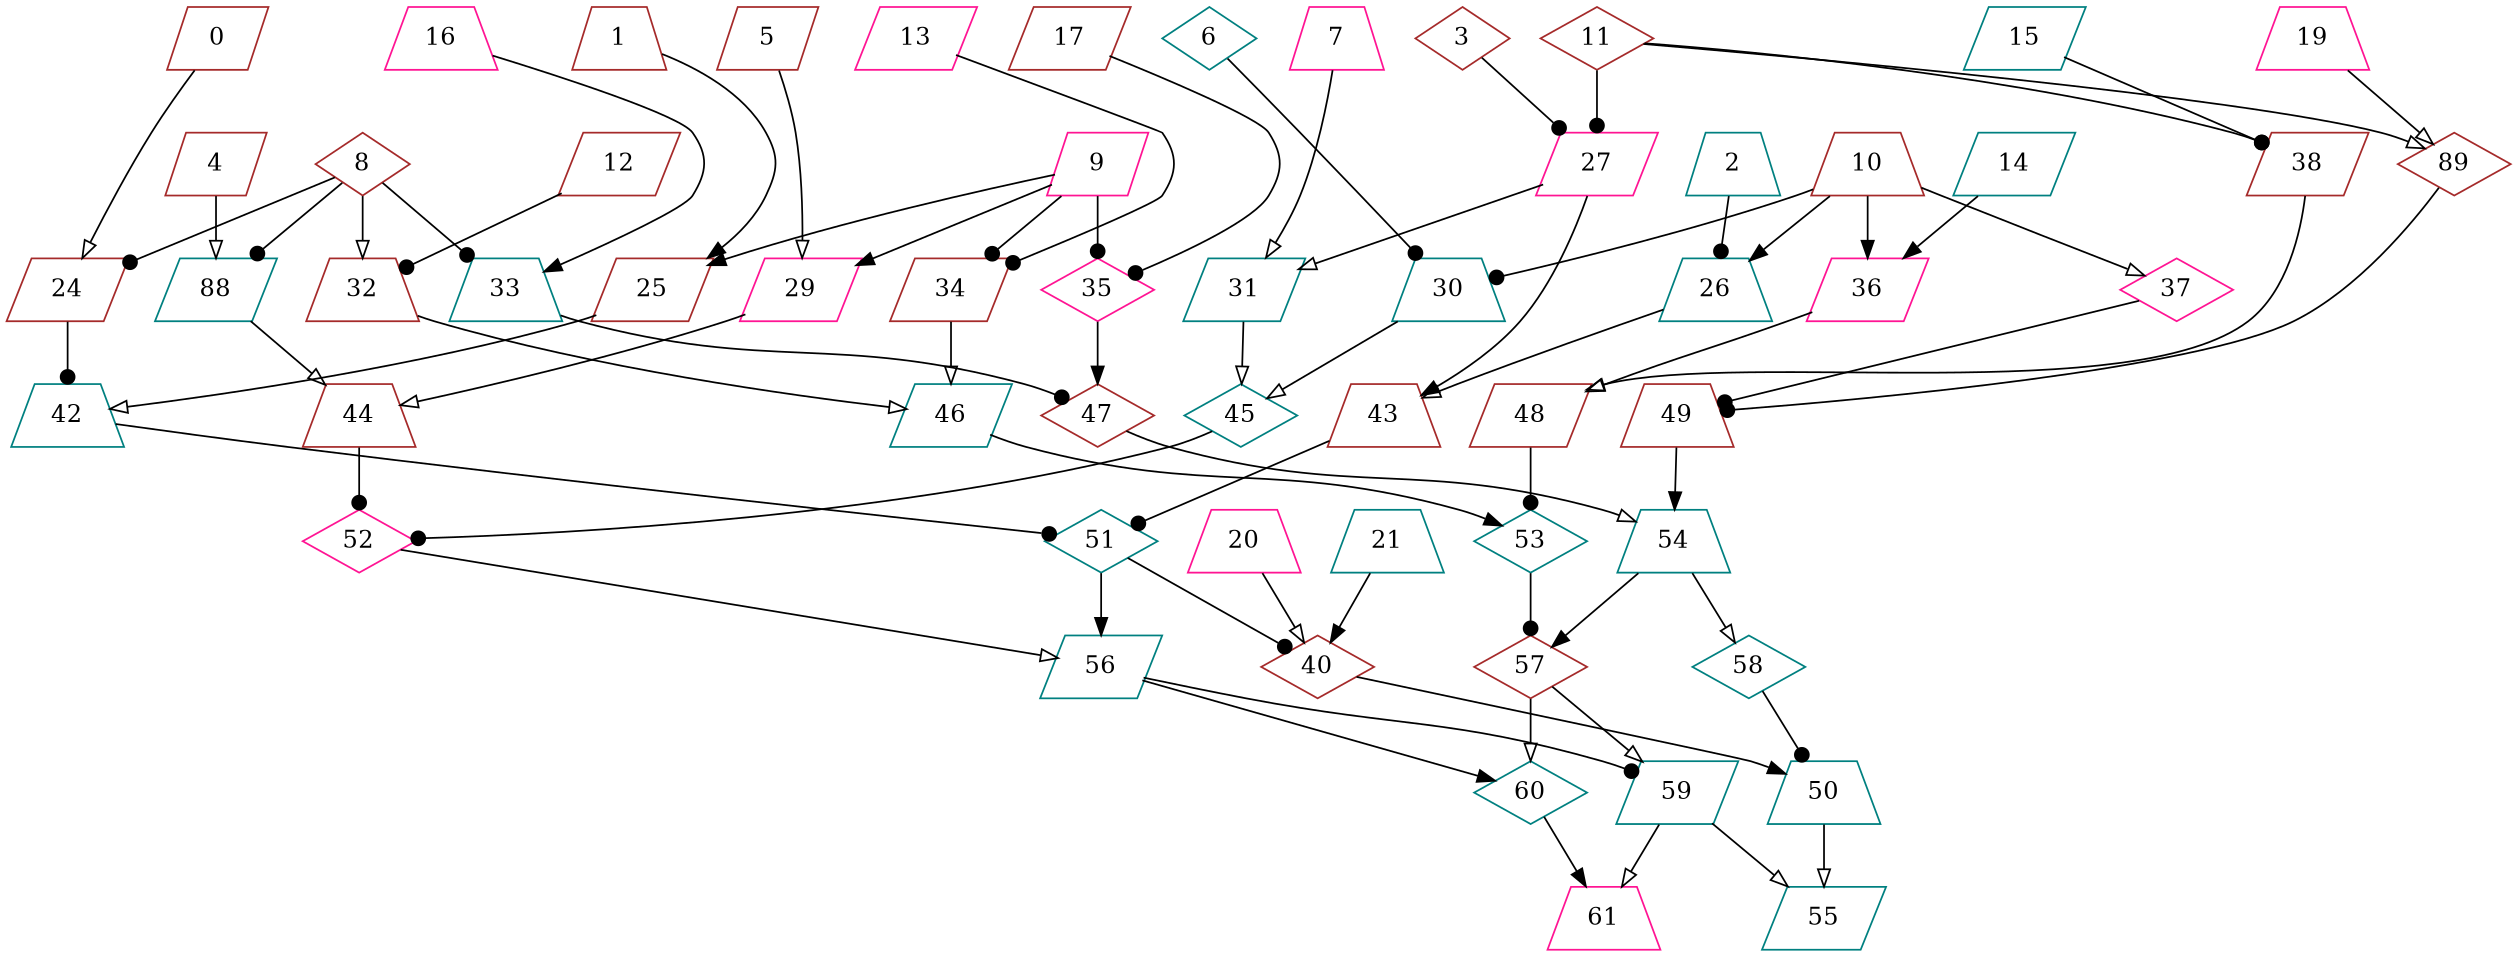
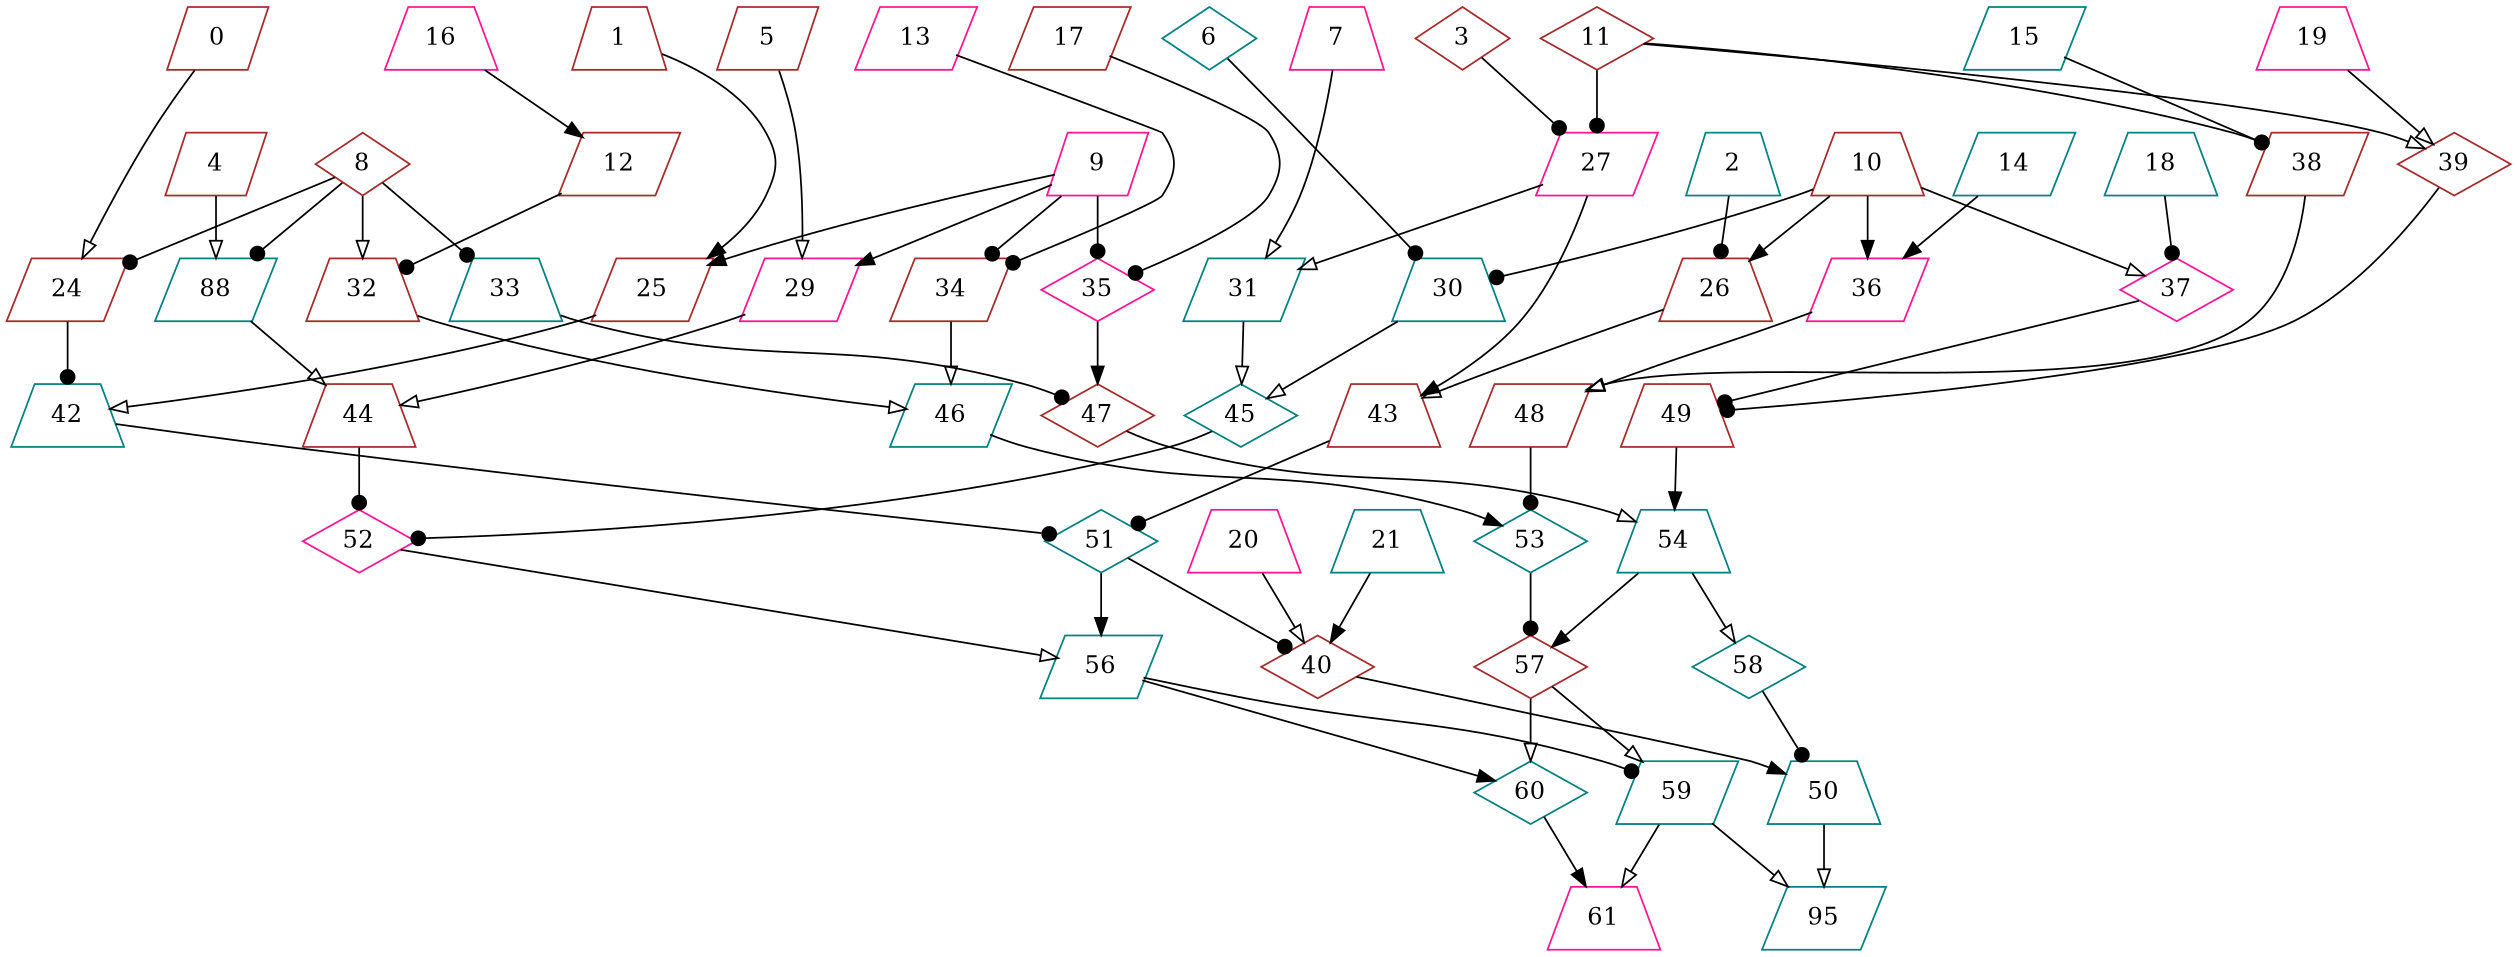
edge "16" -> "33": now "16" -> "12"
node "18": added
node "89": label "89" -> "39"
node "26": color teal -> brown
node "55": label "55" -> "95"
